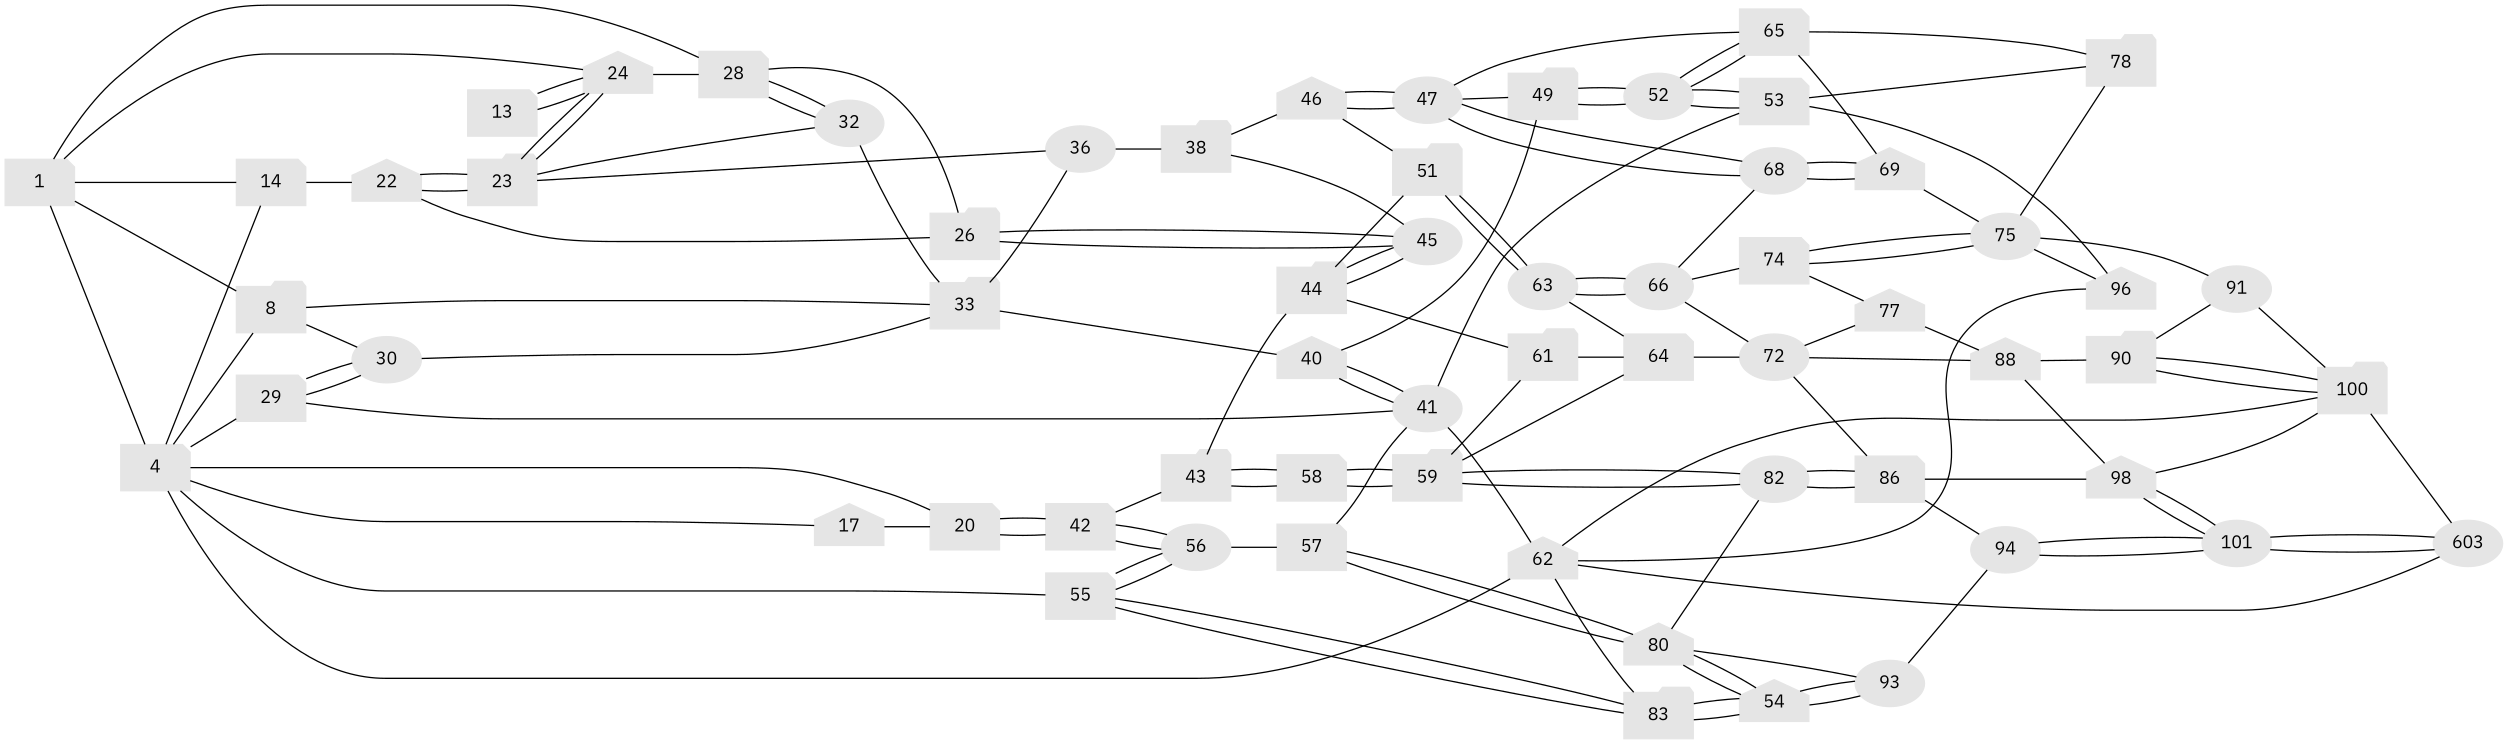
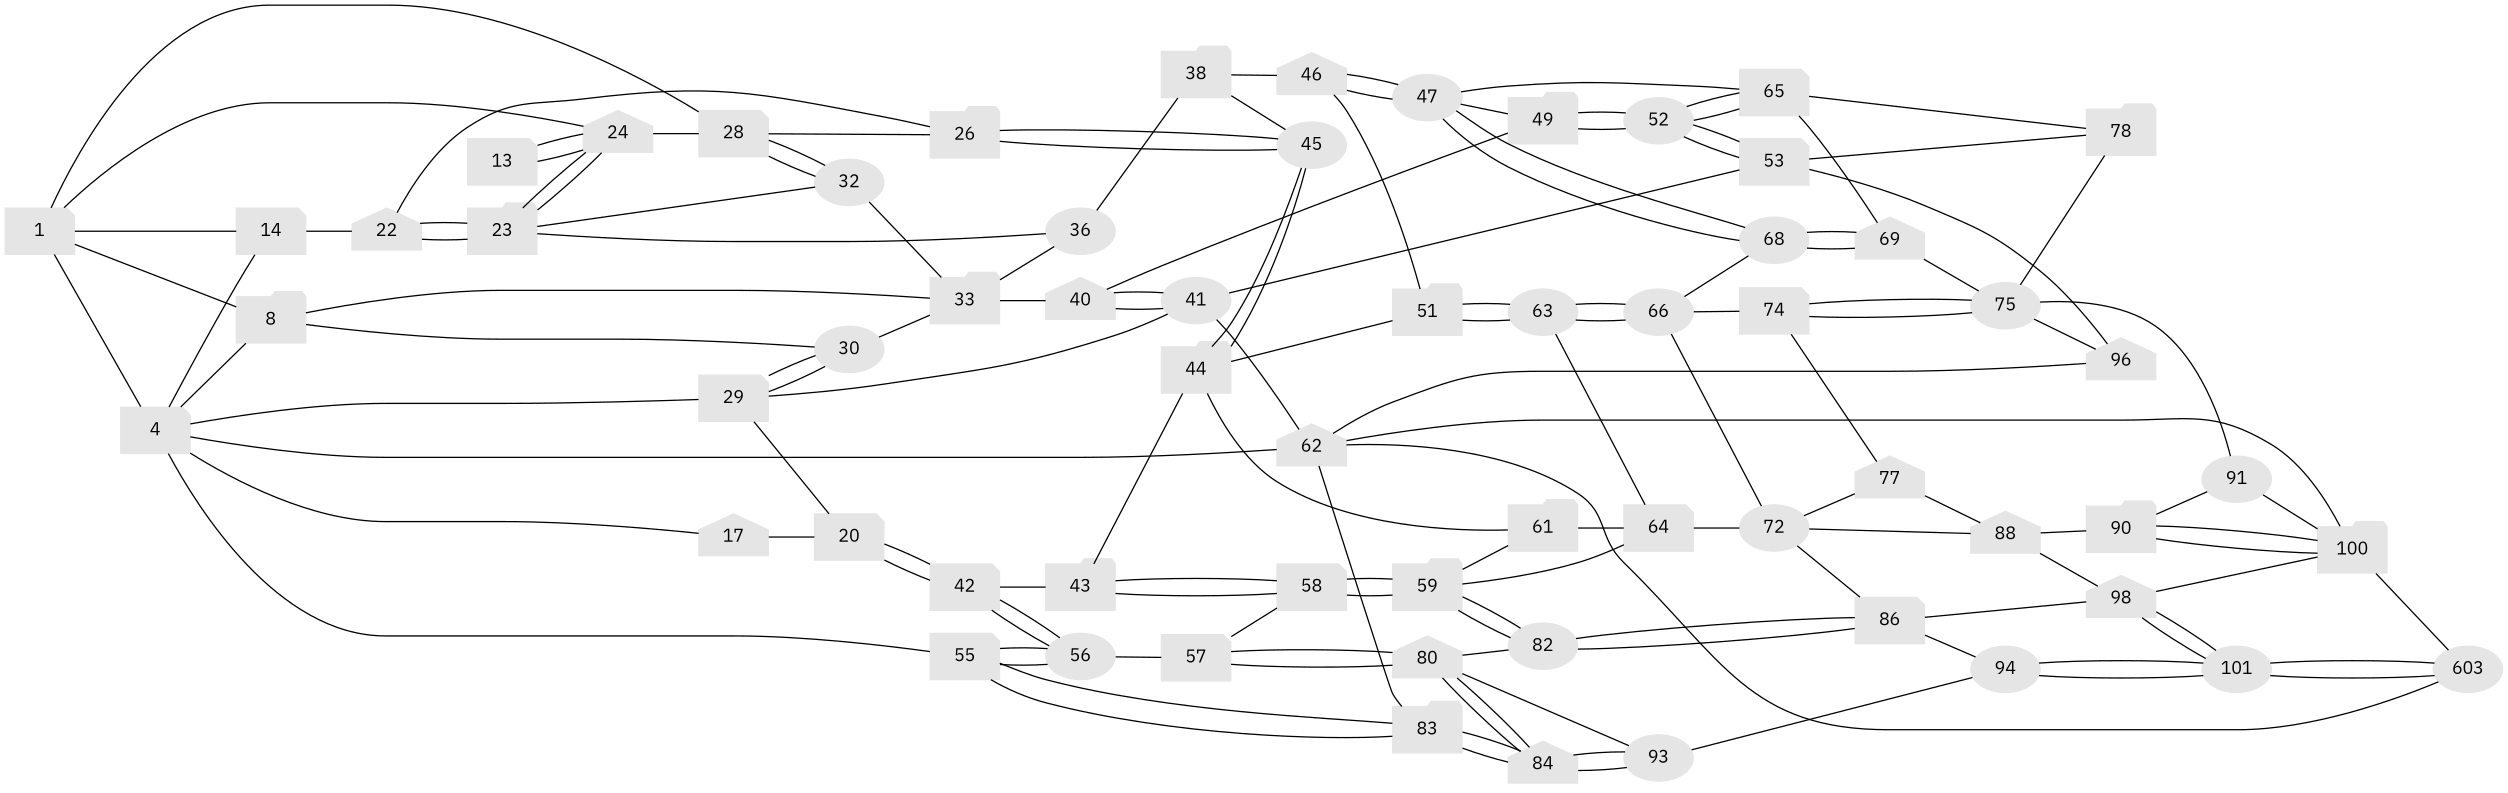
edge "4" -- "20": now "29" -- "20"
edge "41" -- "57": now "58" -- "57"
node "54": label "54" -> "84"
